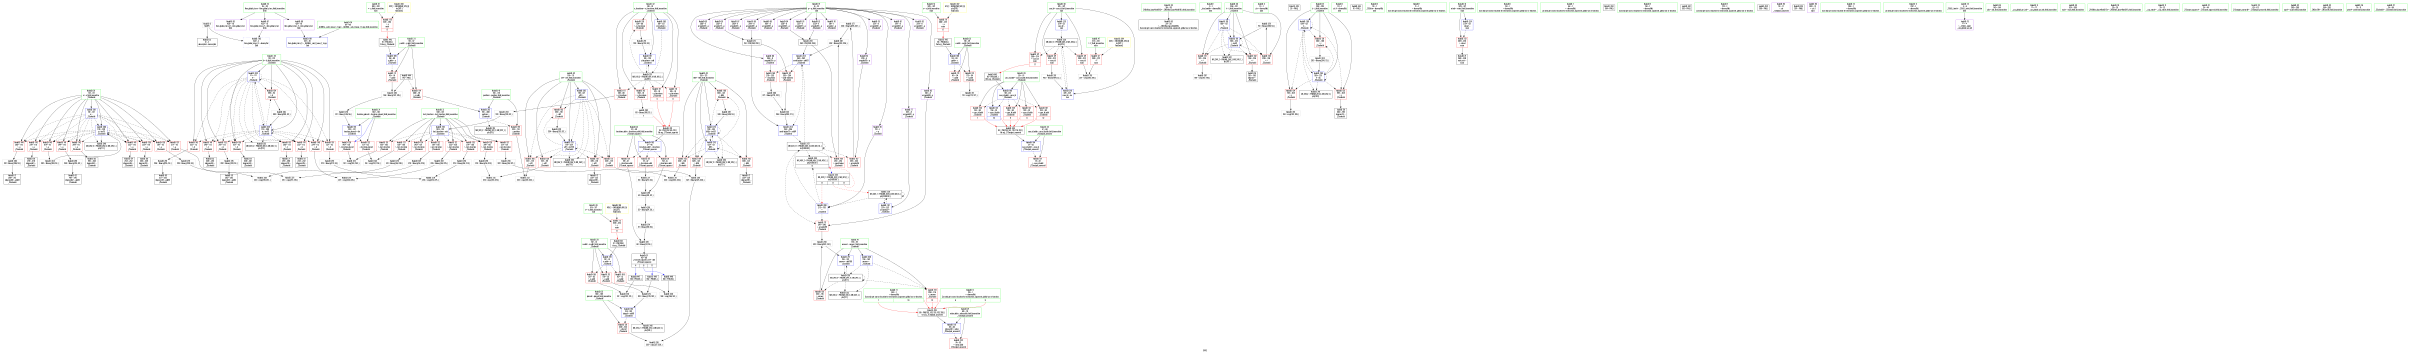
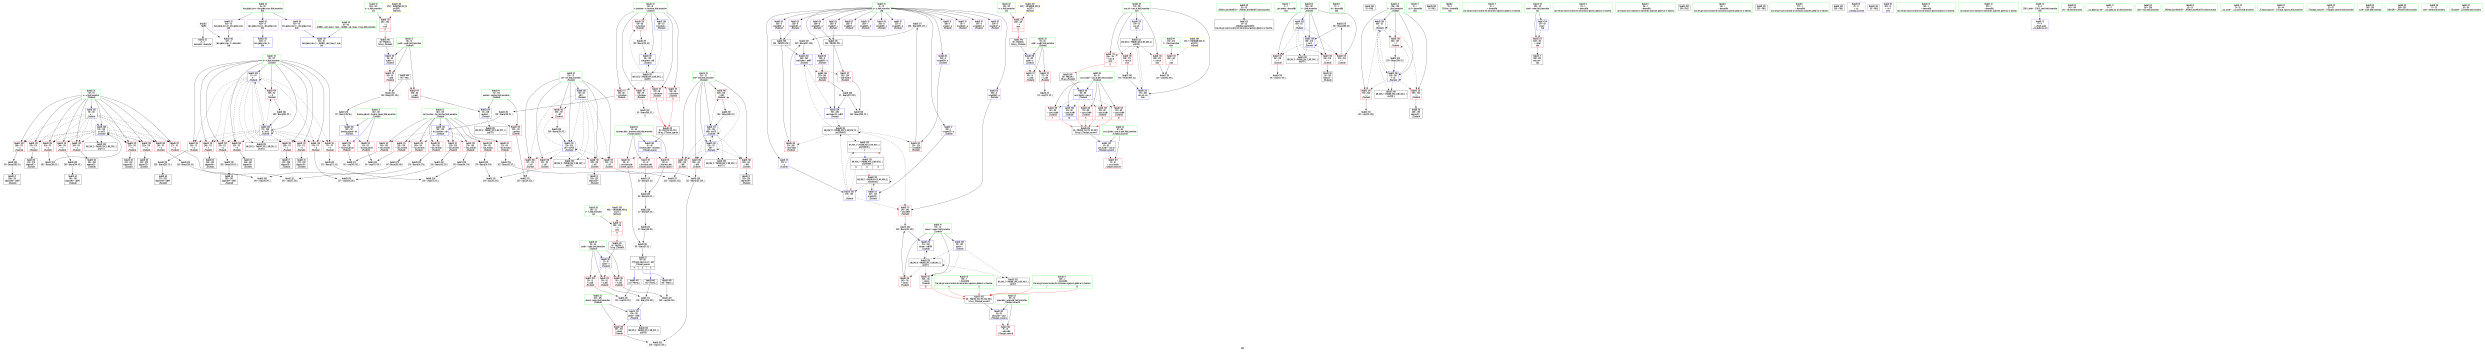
node "NodeID: 180": added
edge "NodeID: 300" -> "NodeID: 204": now "NodeID: 306" -> "NodeID: 204"
